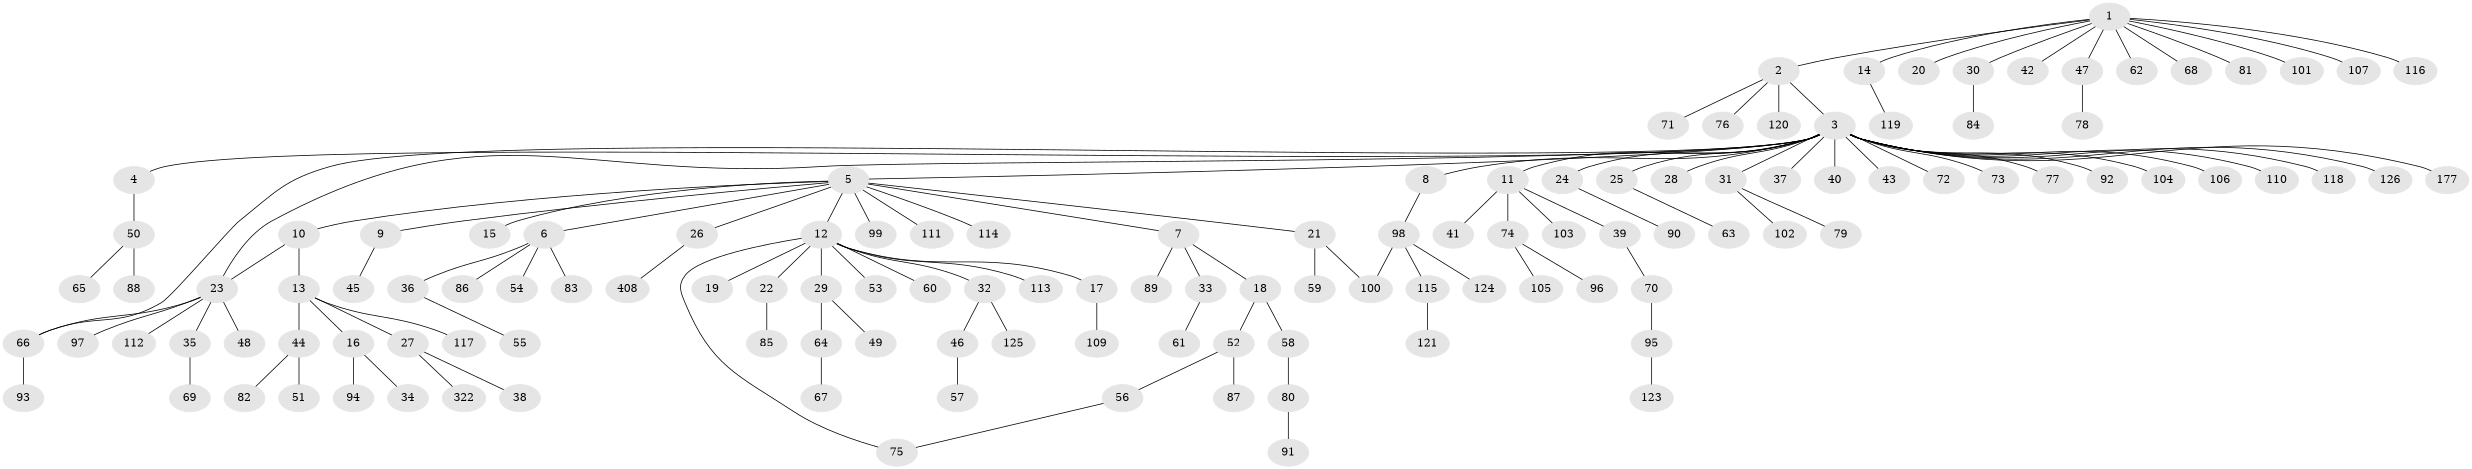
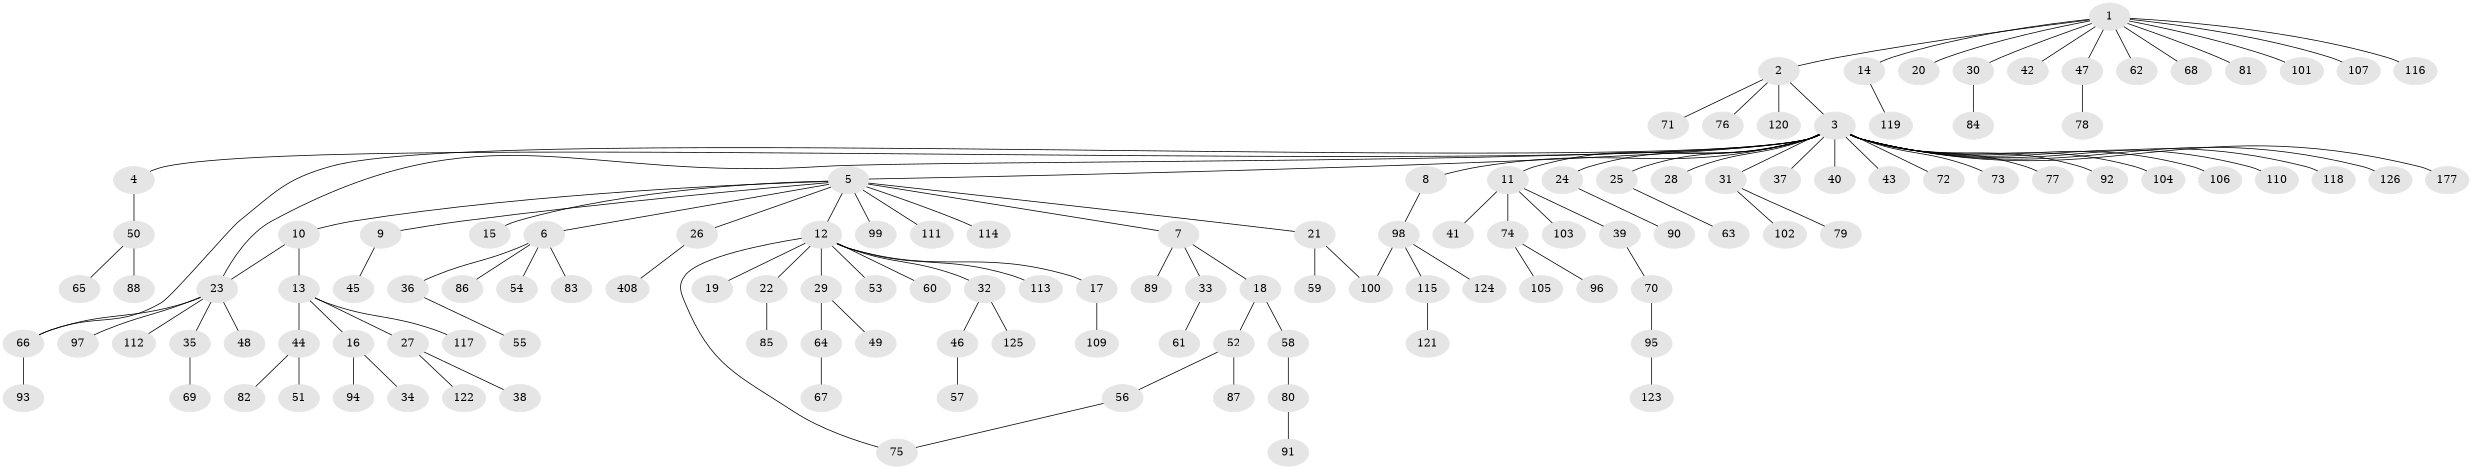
node "322": label "322" -> "122"
